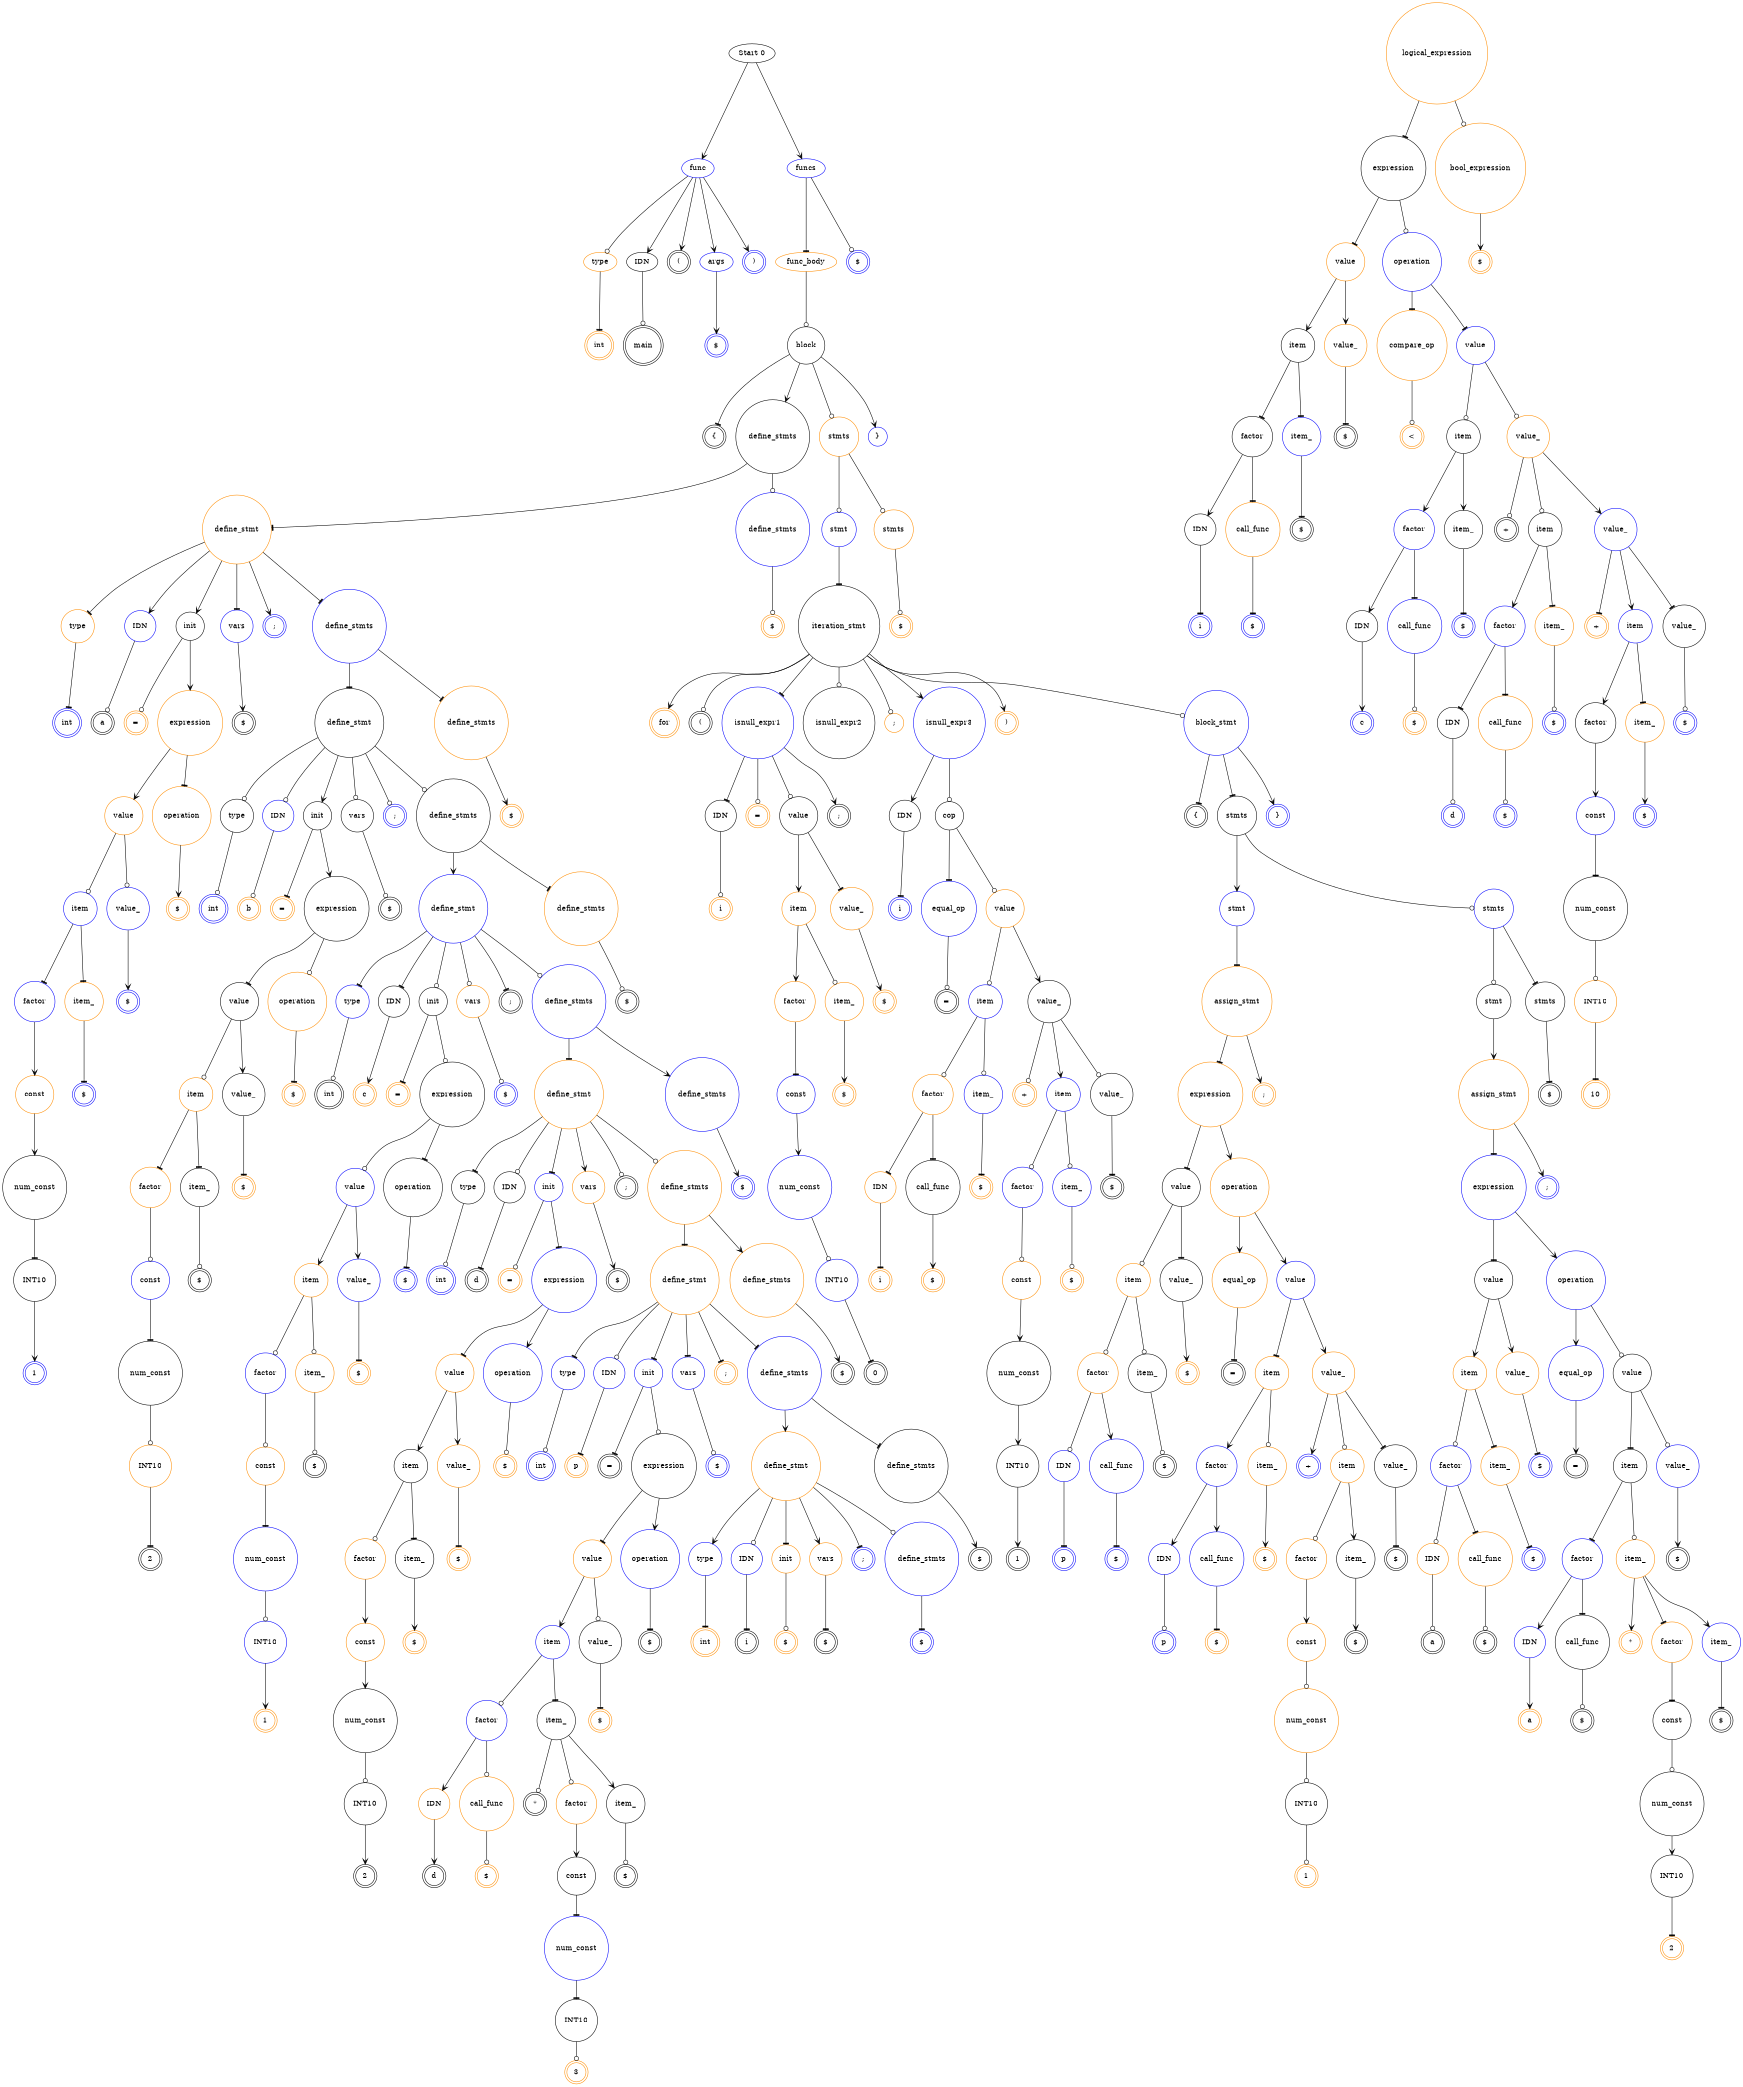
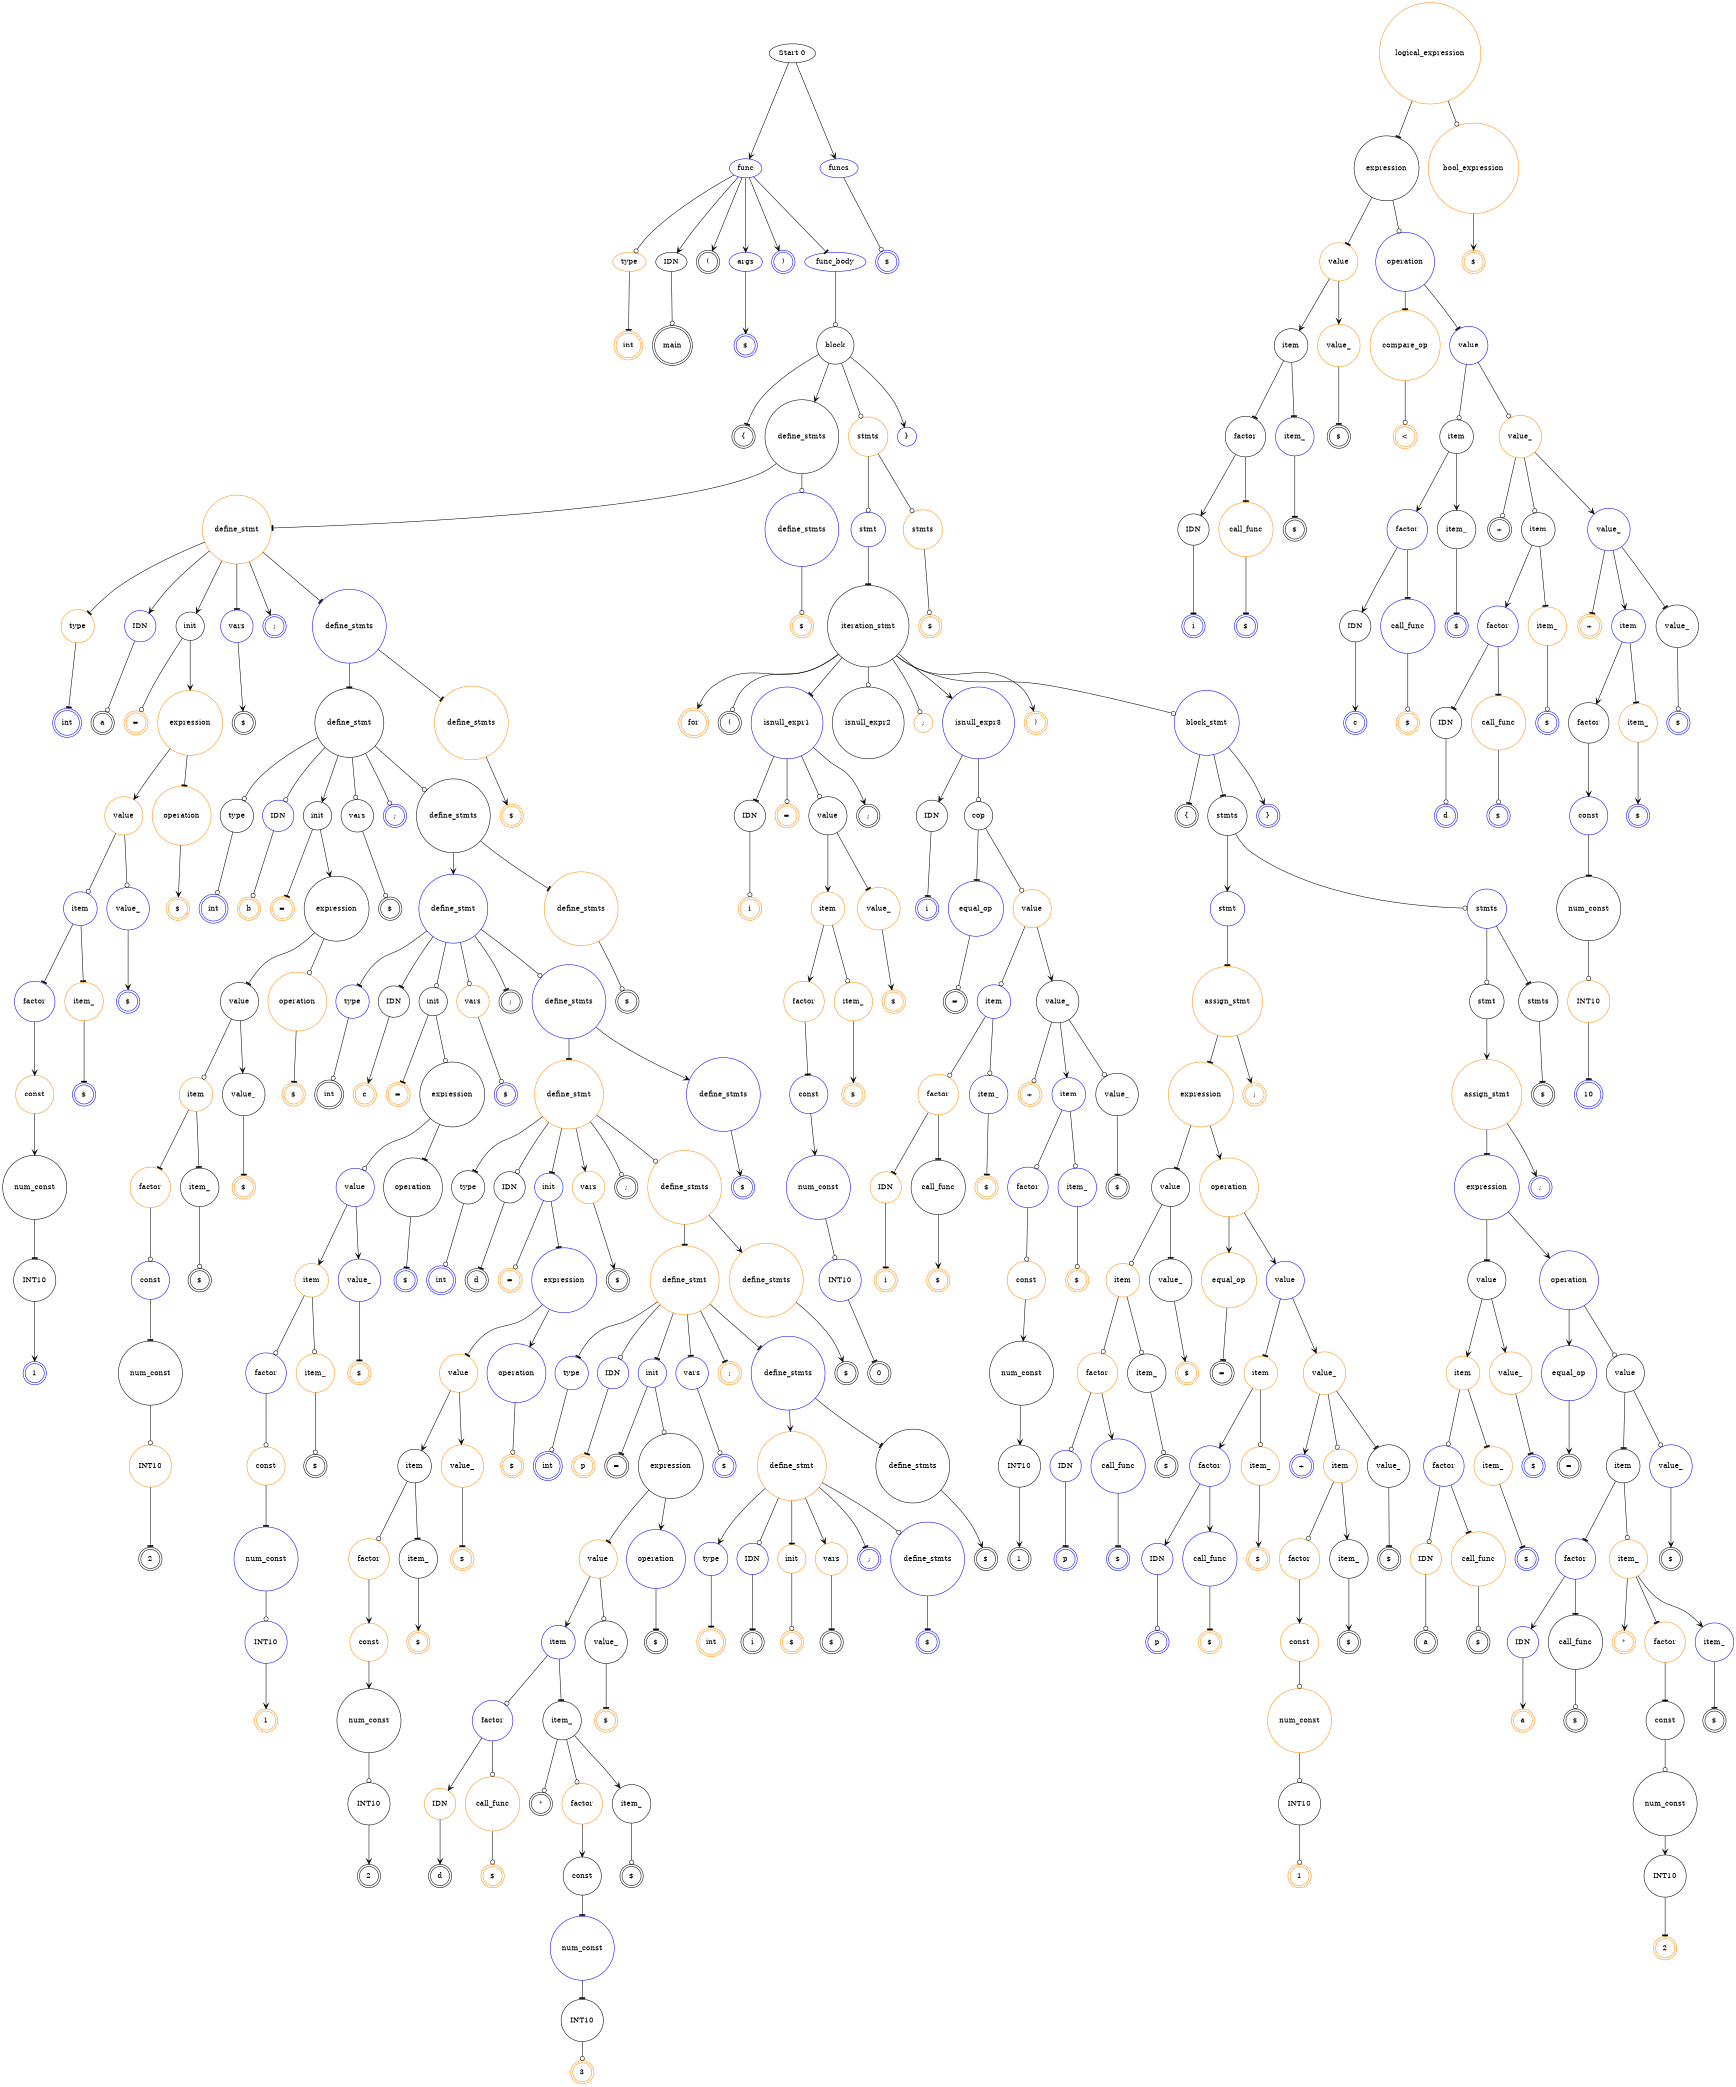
edge "funcs" -> "func_body": now "func" -> "func_body"
node "func_body": color darkorange -> blue
node "10": color darkorange -> blue
